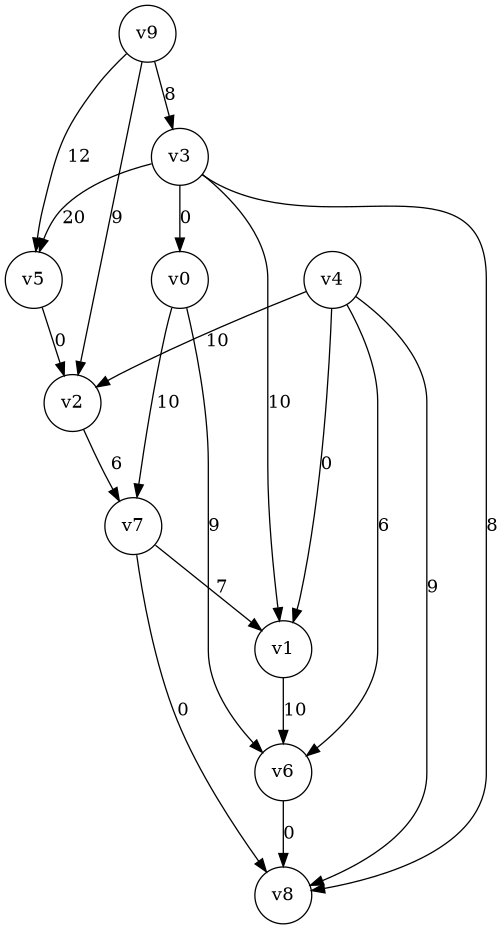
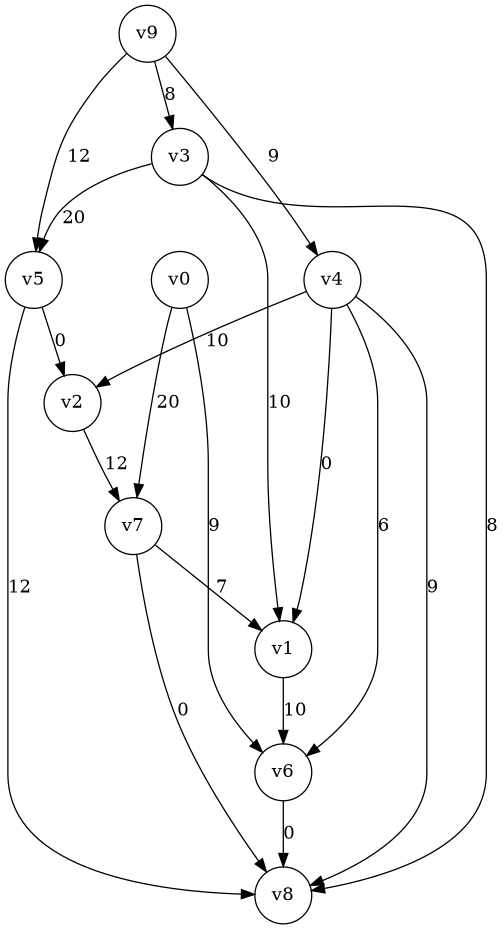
edge "v9" -> "v2": now "v9" -> "v4"
edge "v3" -> "v0": removed, label "0"
edge "v0" -> "v7": label "10" -> "20"
edge "v2" -> "v7": label "6" -> "12"
edge "v5" -> "v8": added, label "12"
